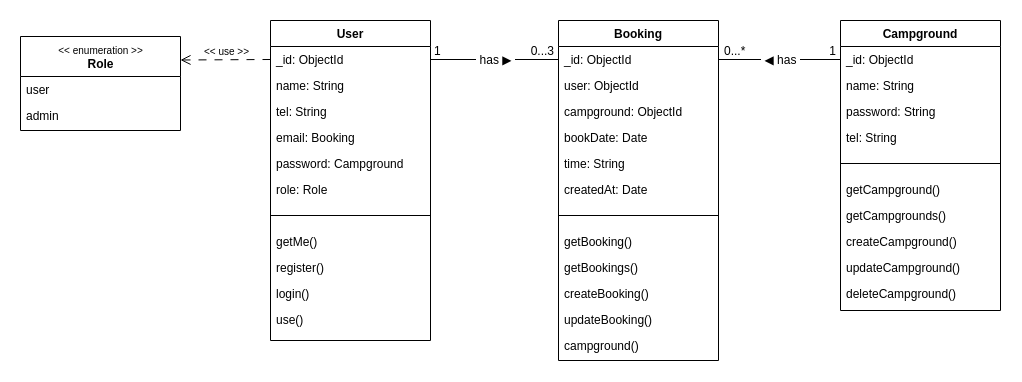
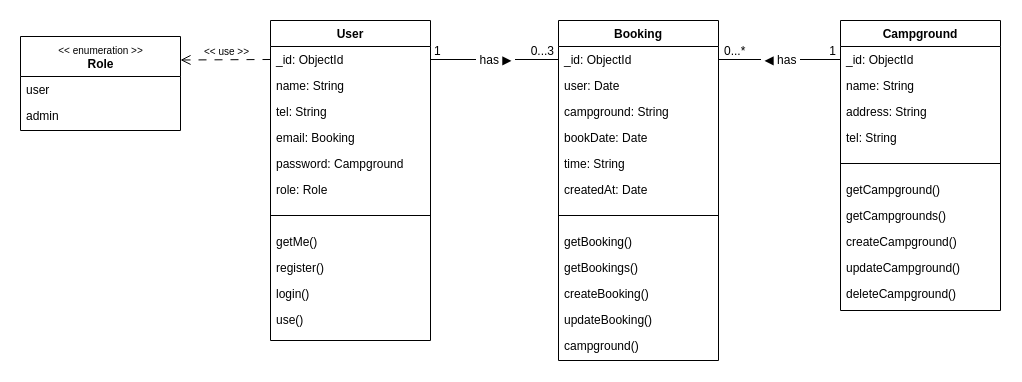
node "user: ObjectId": label "user: ObjectId" -> "user: Date"
node "campground: ObjectId": label "campground: ObjectId" -> "campground: String"
node "password: String": label "password: String" -> "address: String"
